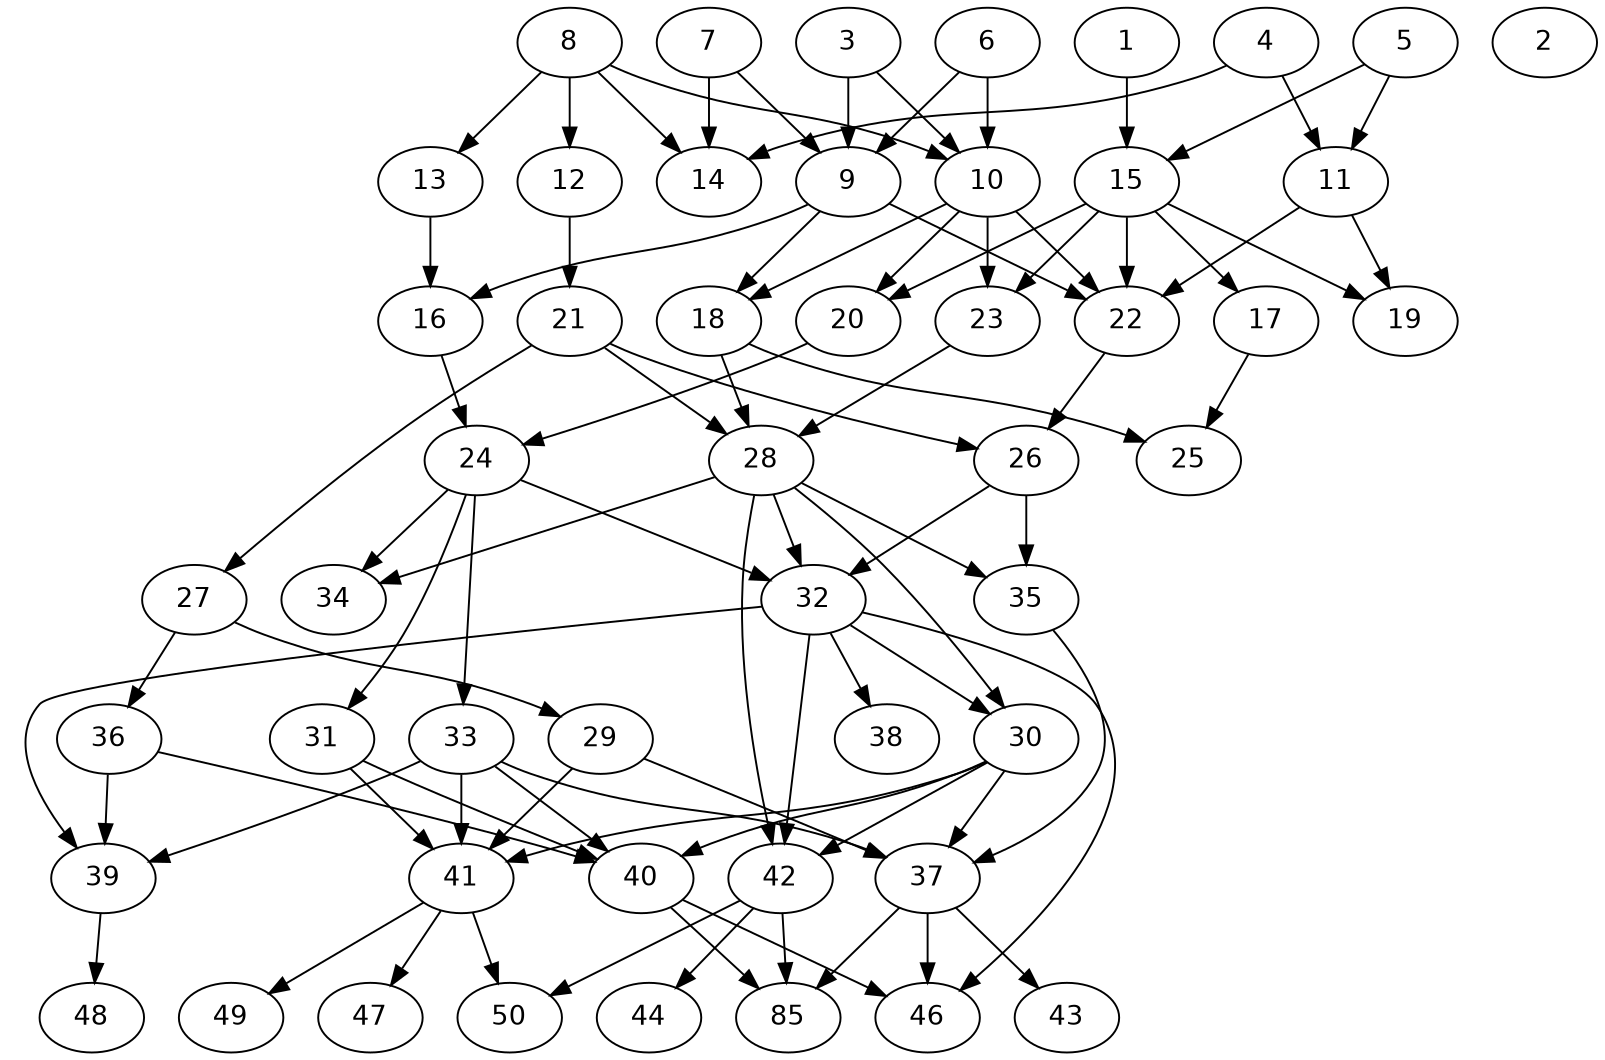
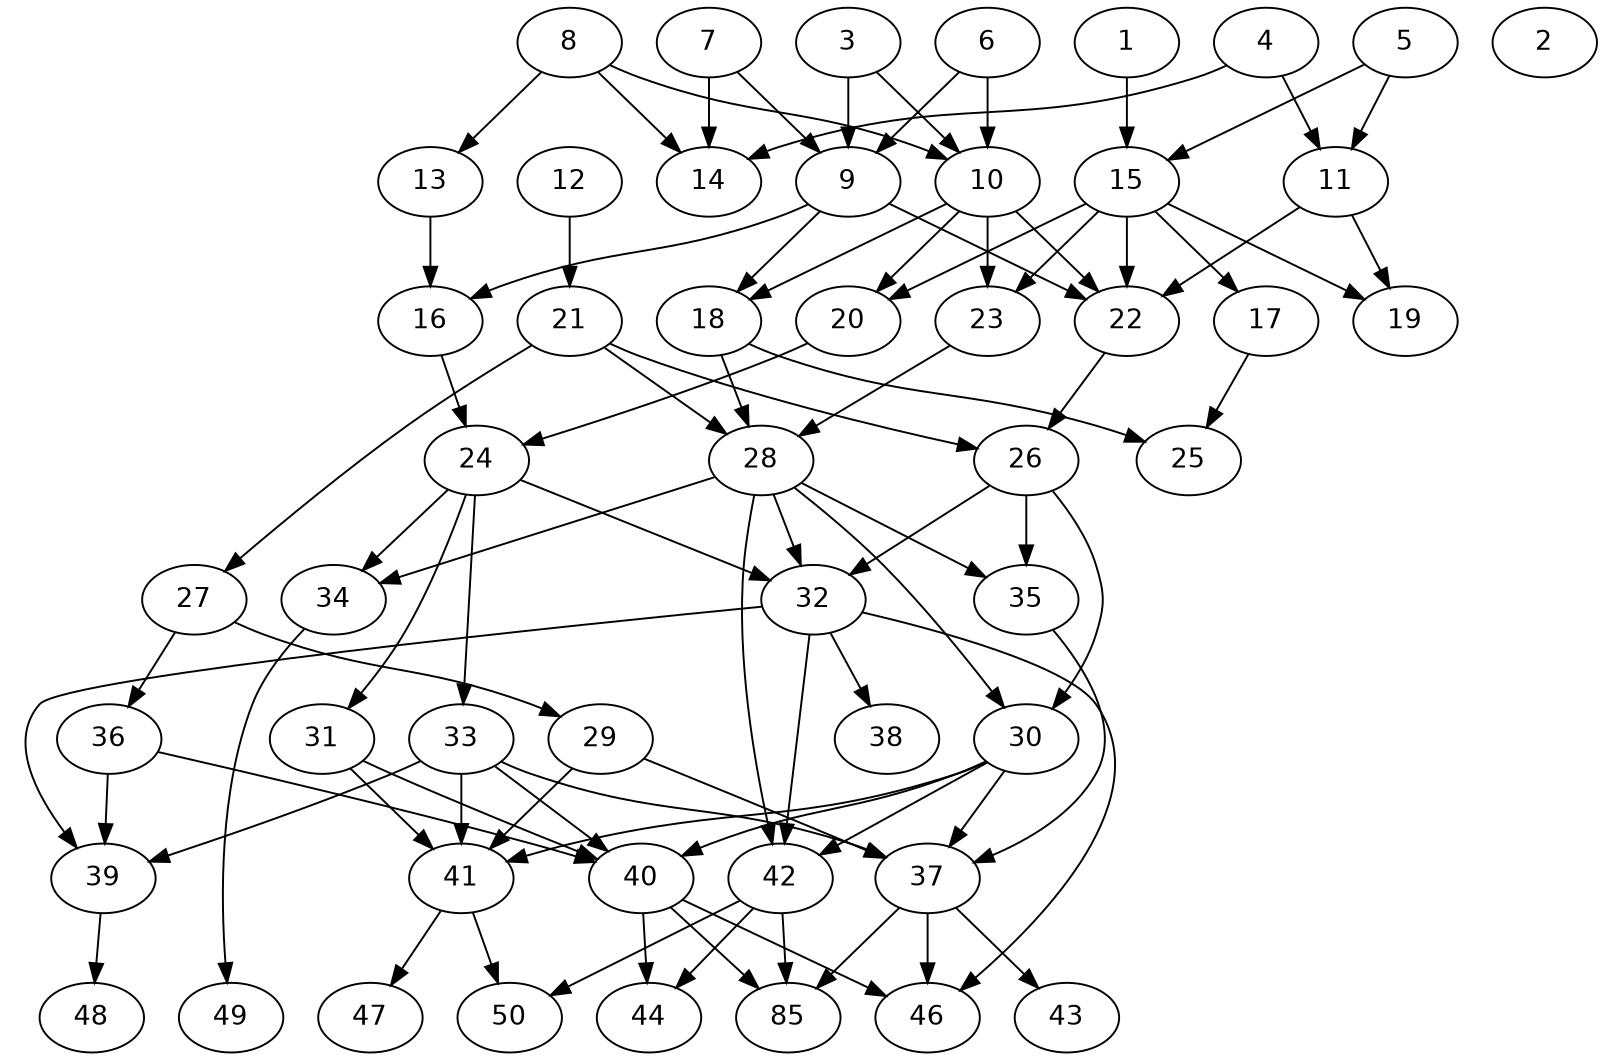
edge "8" -> "12": removed
edge "32" -> "30": now "26" -> "30"
edge "40" -> "44": added
edge "41" -> "49": now "34" -> "49"
